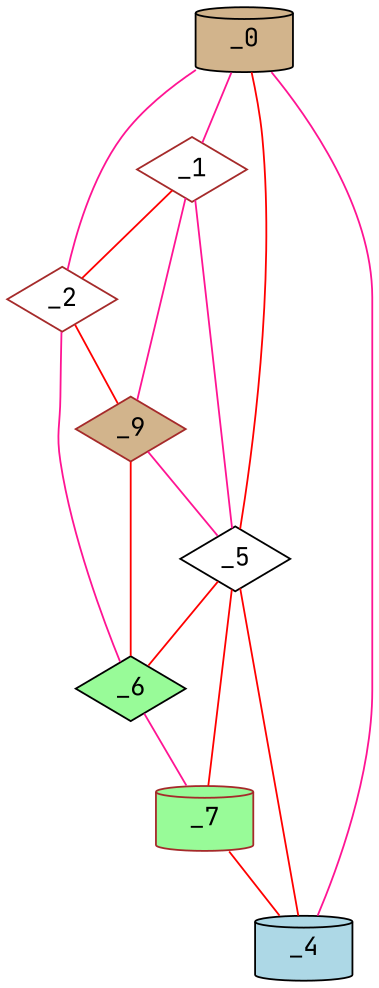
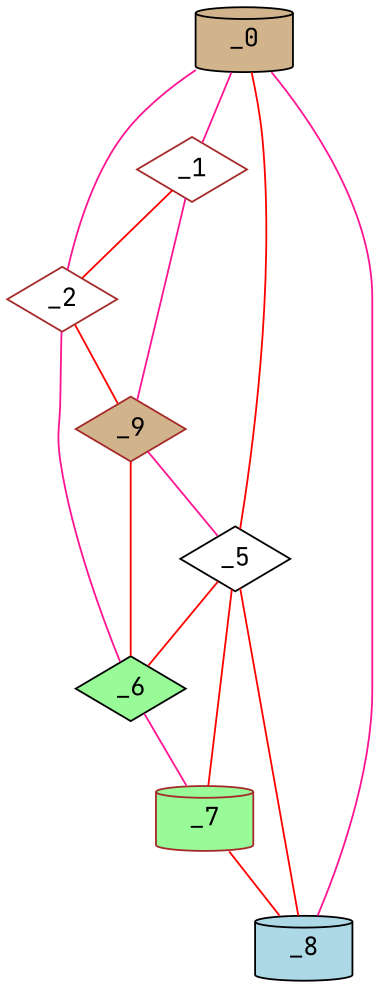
edge "_1" -- "_5": removed
node "_4": label "_4" -> "_8"
